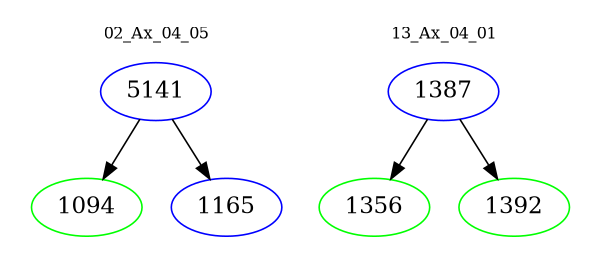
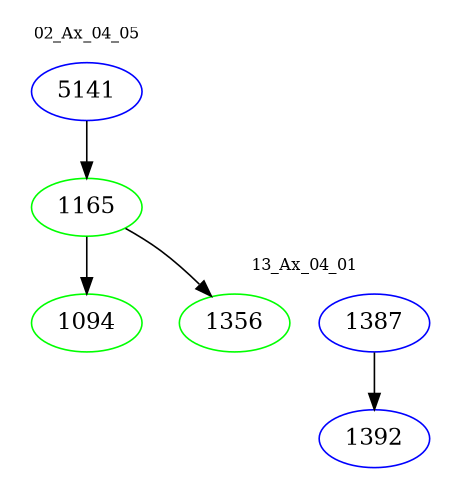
edge "5141" -> "1094": now "1165" -> "1094"
edge "1387" -> "1356": now "1165" -> "1356"
node "1165": color blue -> green
node "1392": color green -> blue
